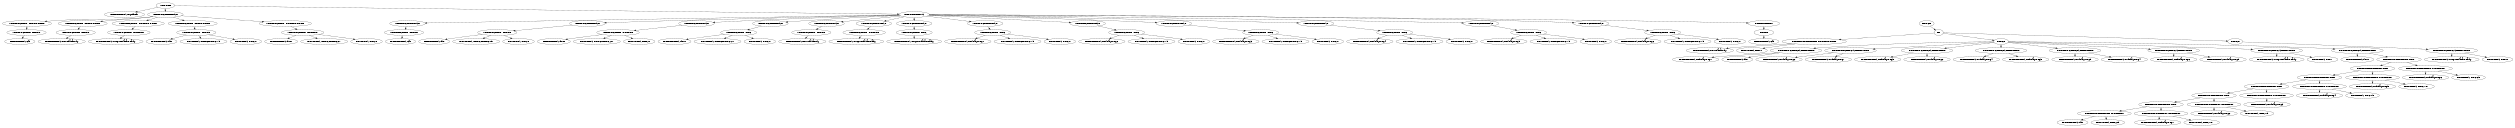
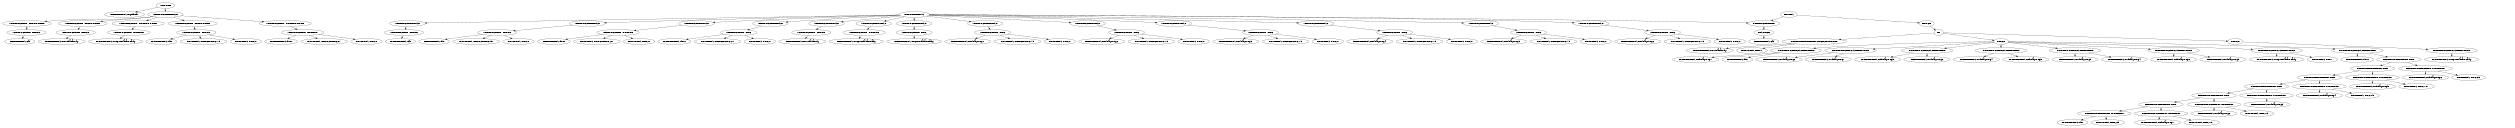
edge "MODULE" -> "MODULE_ITEMS": removed
node "ALWAYS": added
node "DELAY_DELAY": label "DELAY_DELAY" -> "DELAY_CONTROL"
node "EQUAL": label "EQUAL" -> "POSEDGE"
node "BINARY_OPERATION EQUAL_EQUAL": label "BINARY_OPERATION EQUAL_EQUAL" -> "BINARY_OPERATION LOGICAL_EQUAL"
node "NUMBERS BIN:0": removed
